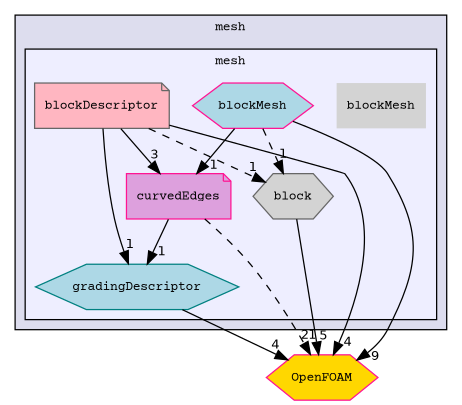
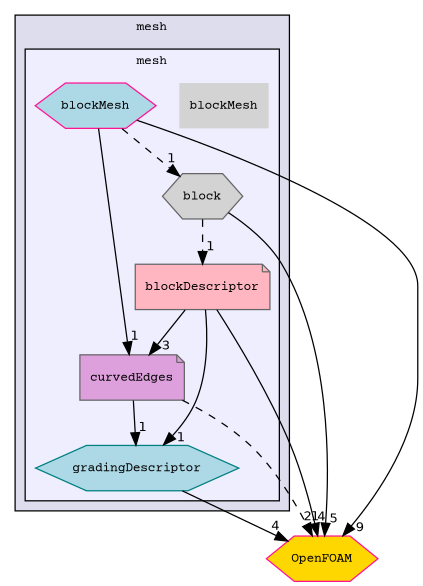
edge "blockDescriptor" -> "block": reversed
node "curvedEdges": color deeppink -> gray40
